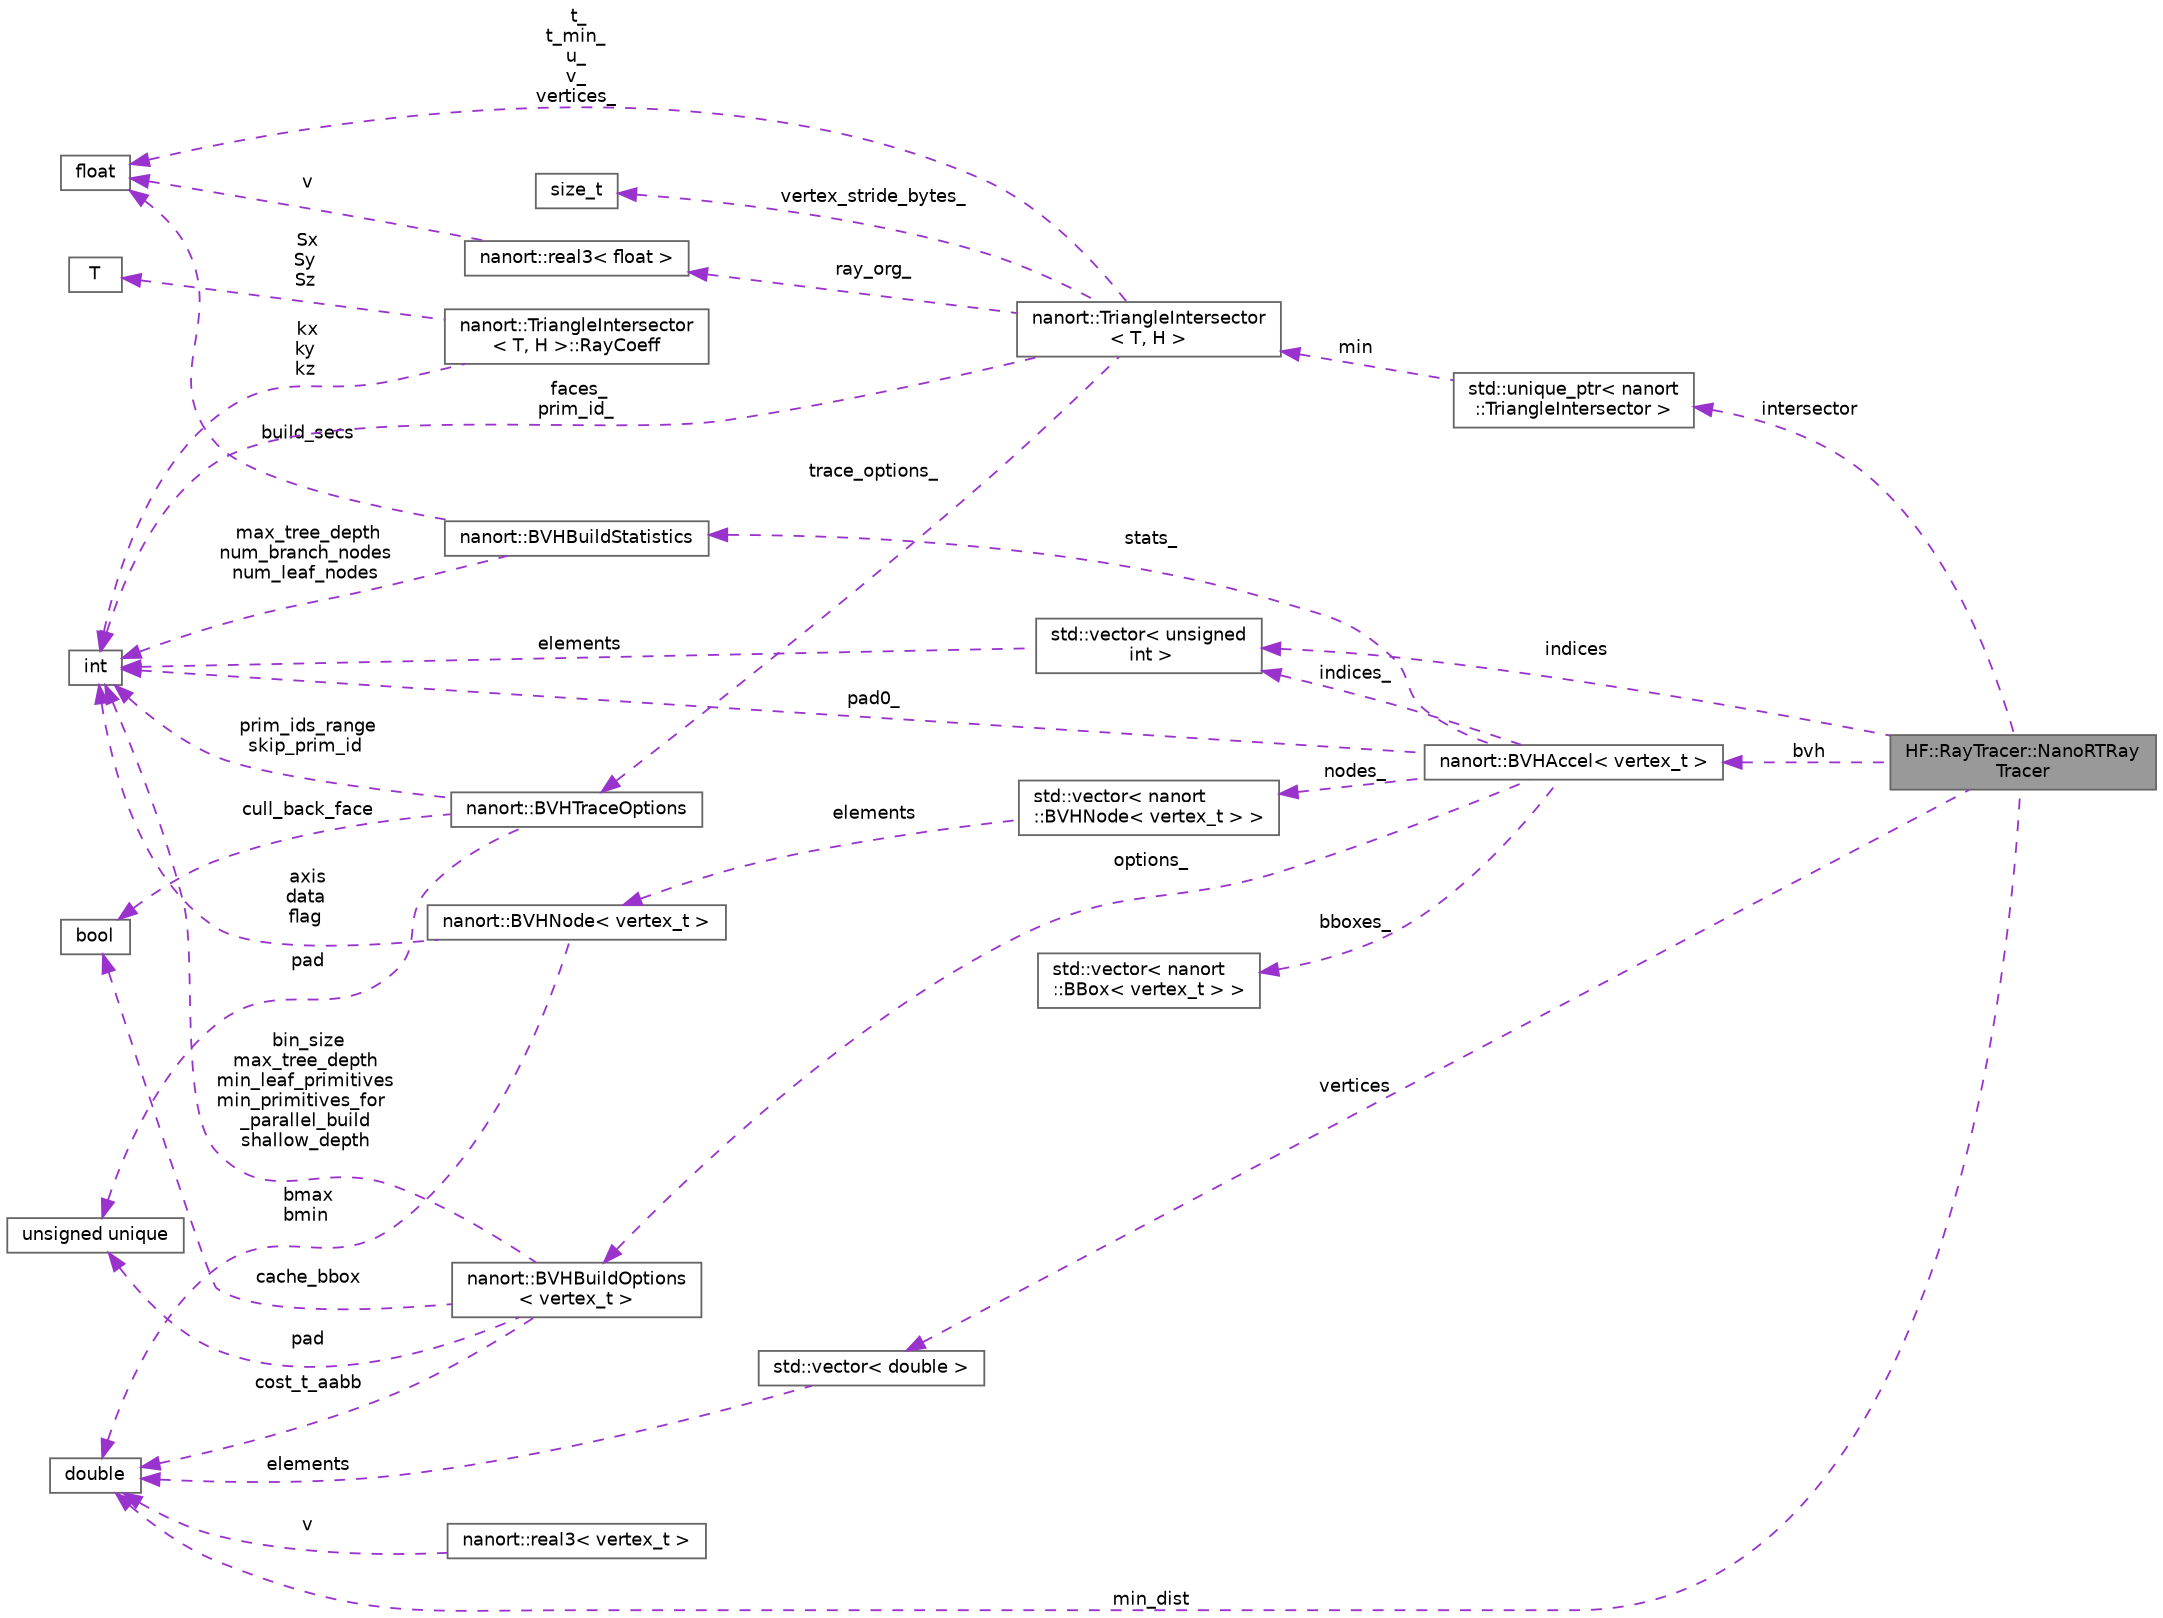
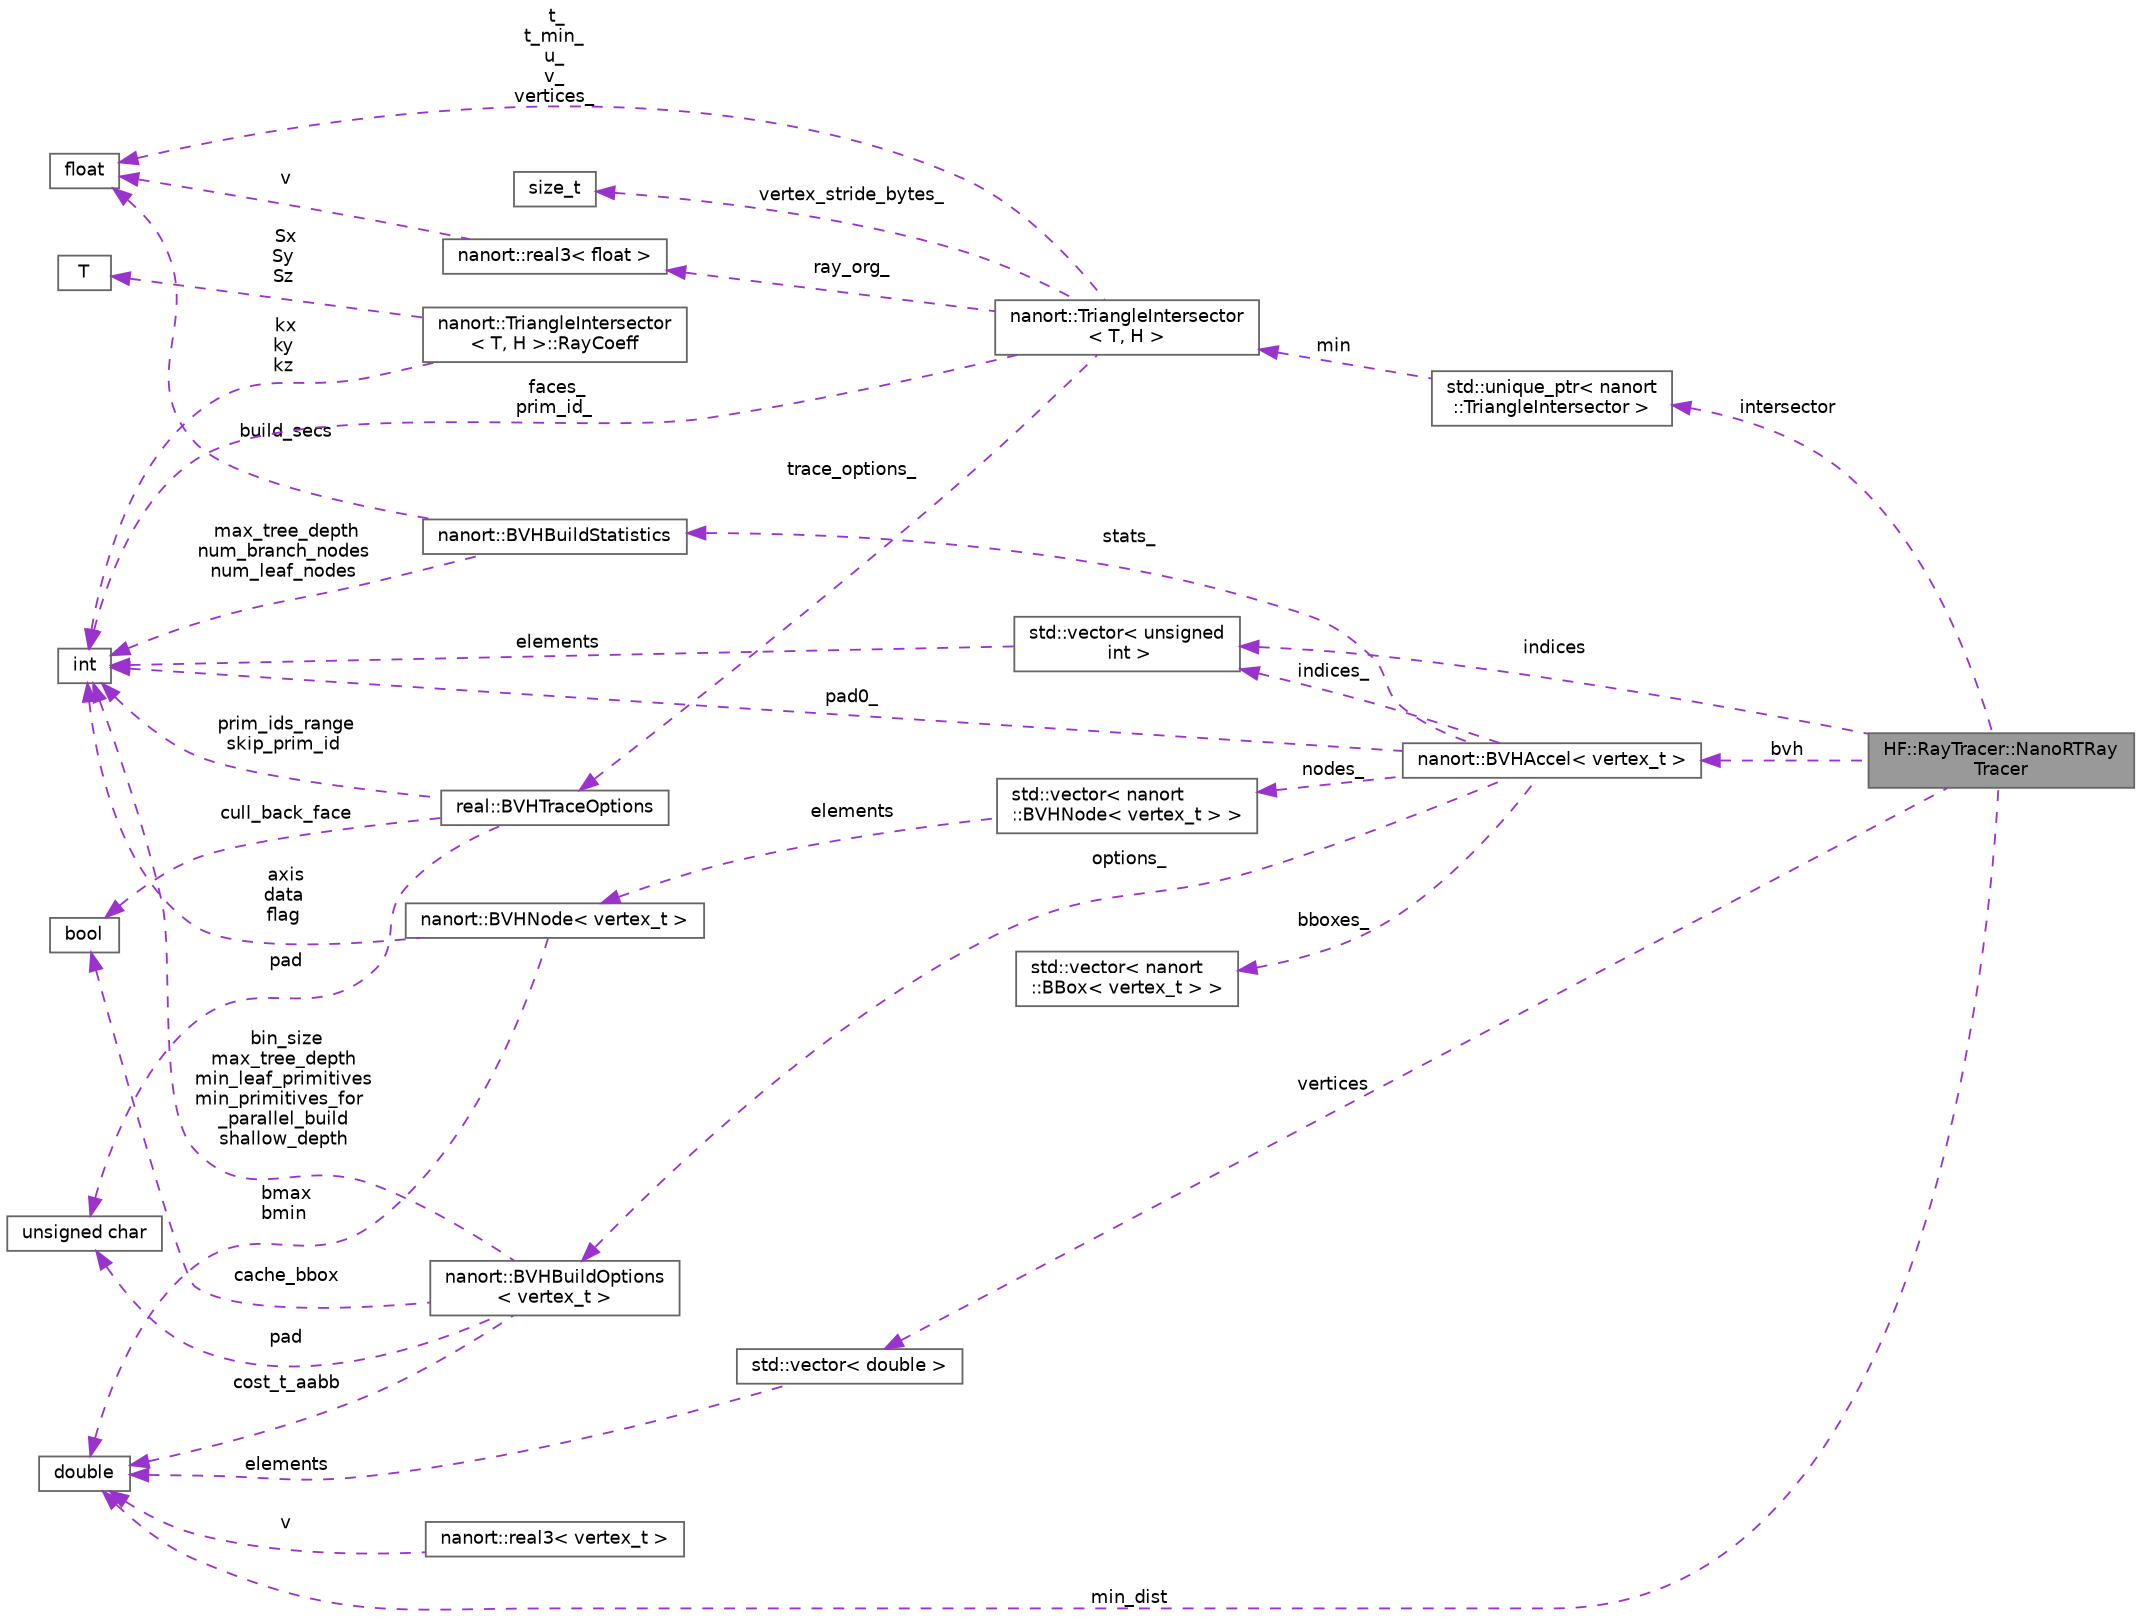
node "nanort::BVHTraceOptions": label "nanort::BVHTraceOptions" -> "real::BVHTraceOptions"
node "unsigned unique": label "unsigned unique" -> "unsigned char"
